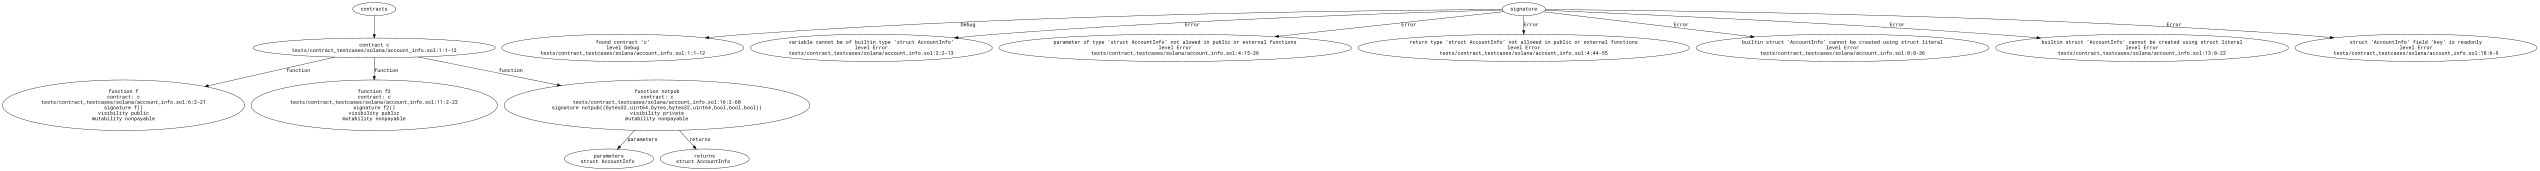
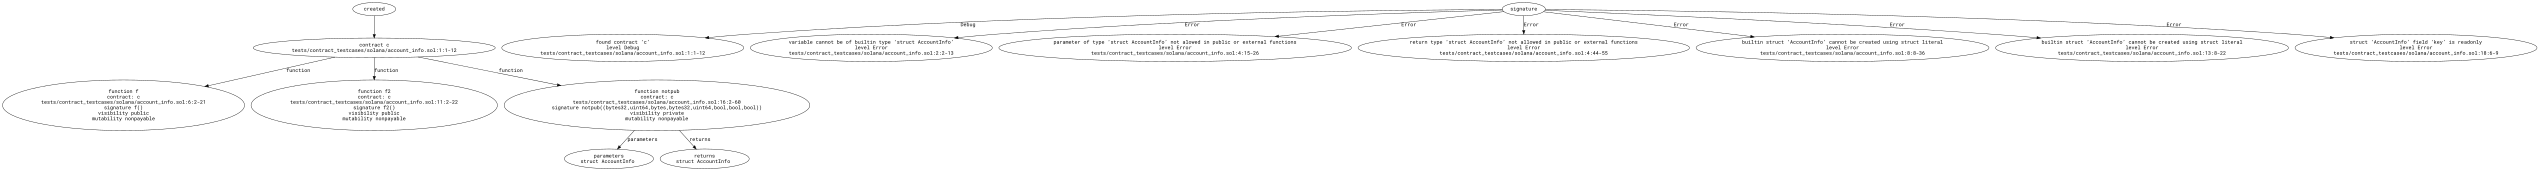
node "contracts": label "contracts" -> "created"
